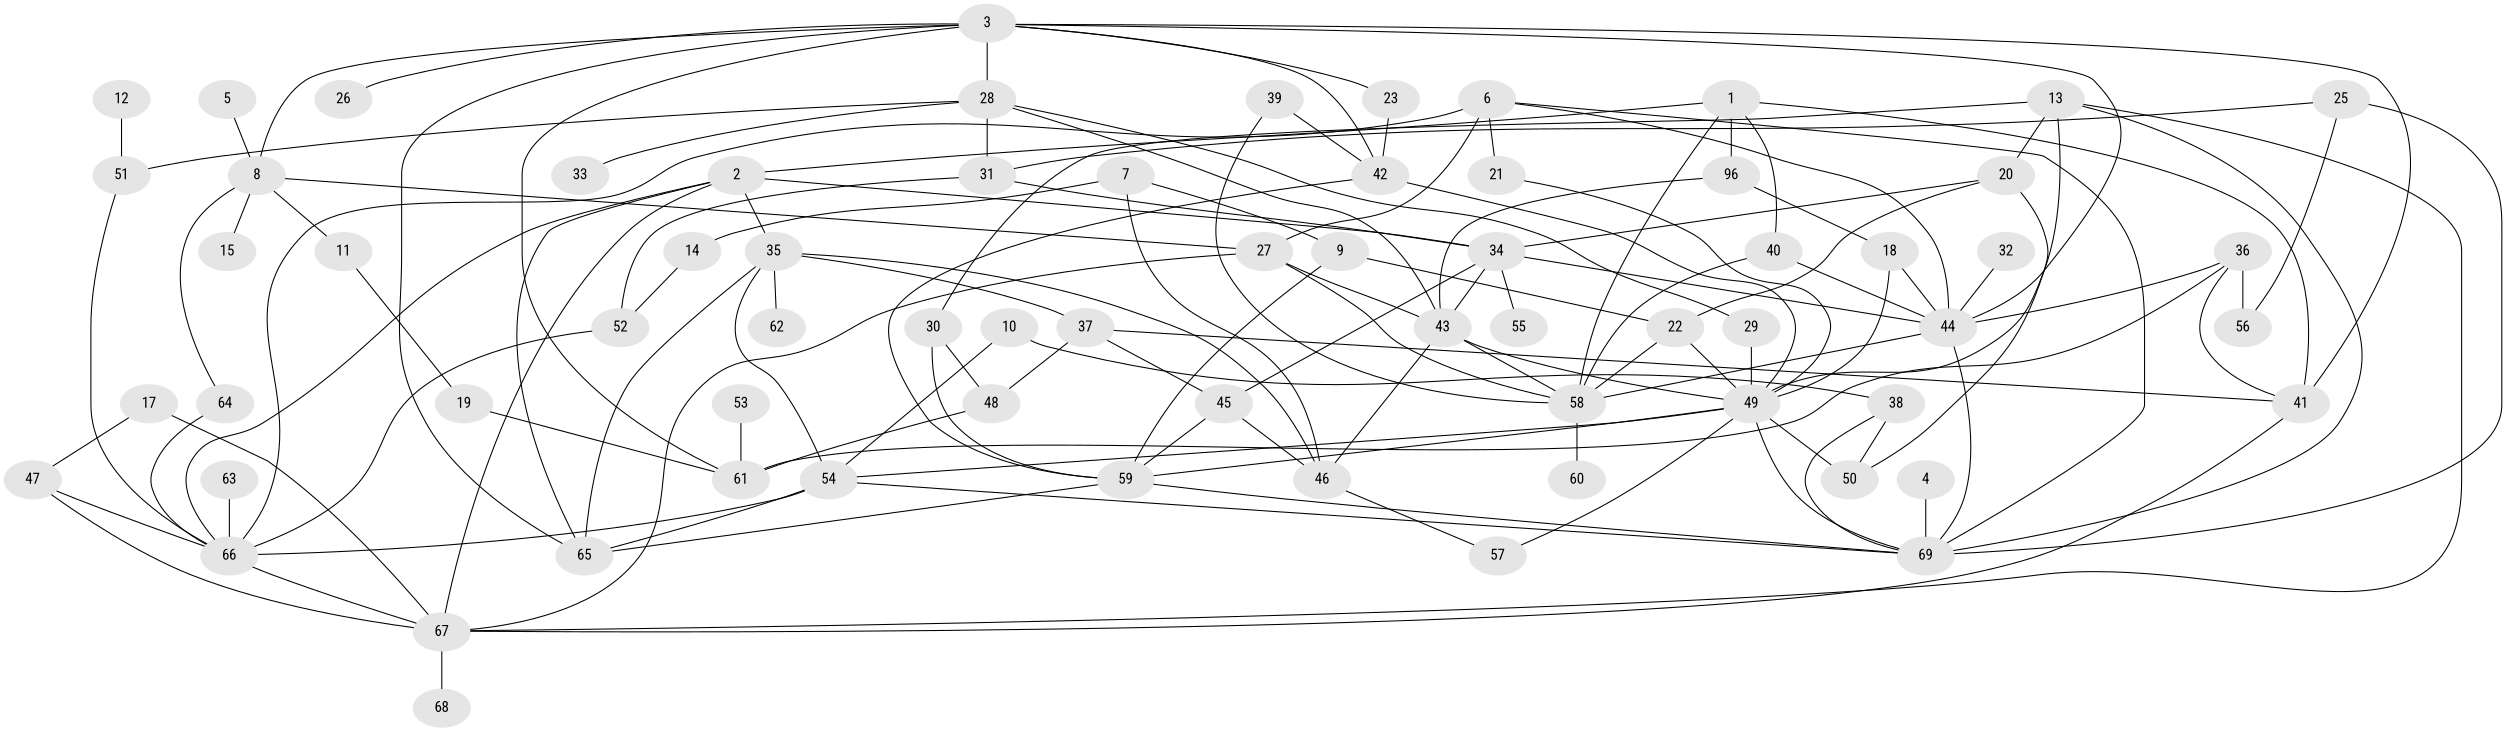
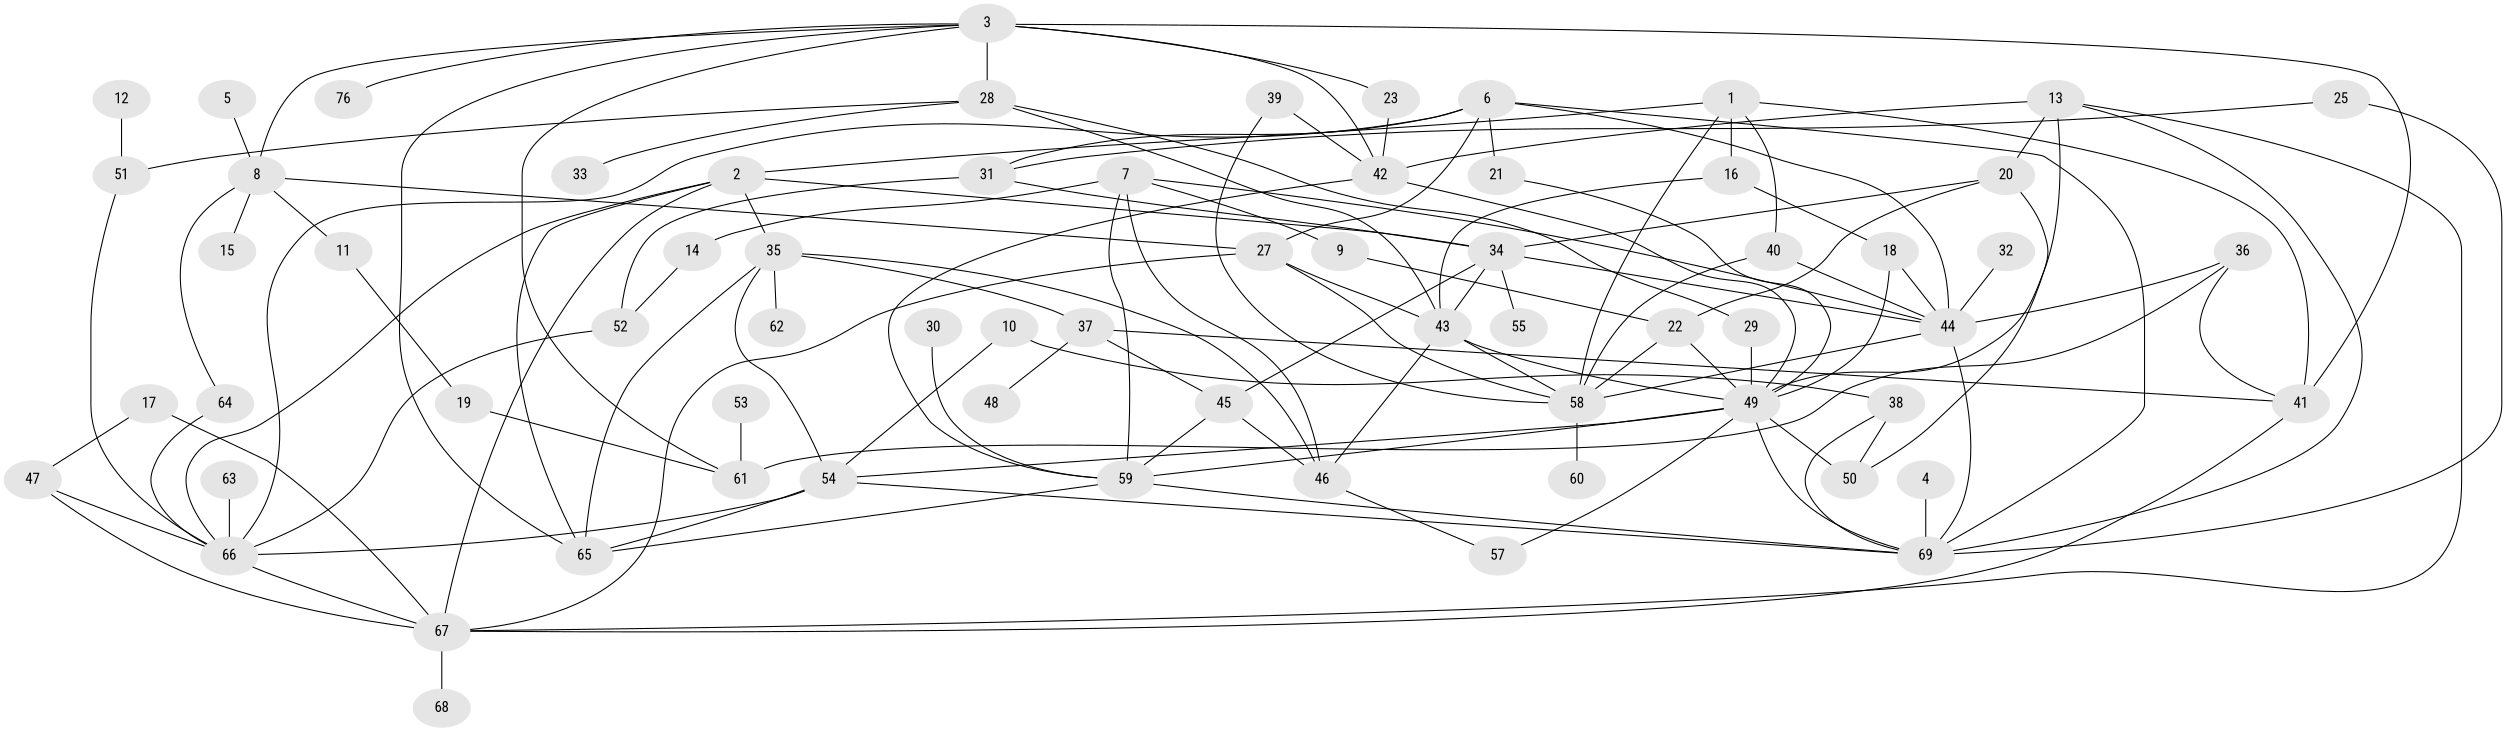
edge "3" -- "44": now "7" -- "44"
node "26": label "26" -> "76"
edge "13" -- "30": now "13" -- "42"
edge "28" -- "31": now "6" -- "31"
node "96": label "96" -> "16"
node "56": removed
edge "9" -- "59": now "7" -- "59"
edge "30" -- "48": removed
edge "48" -- "61": removed
